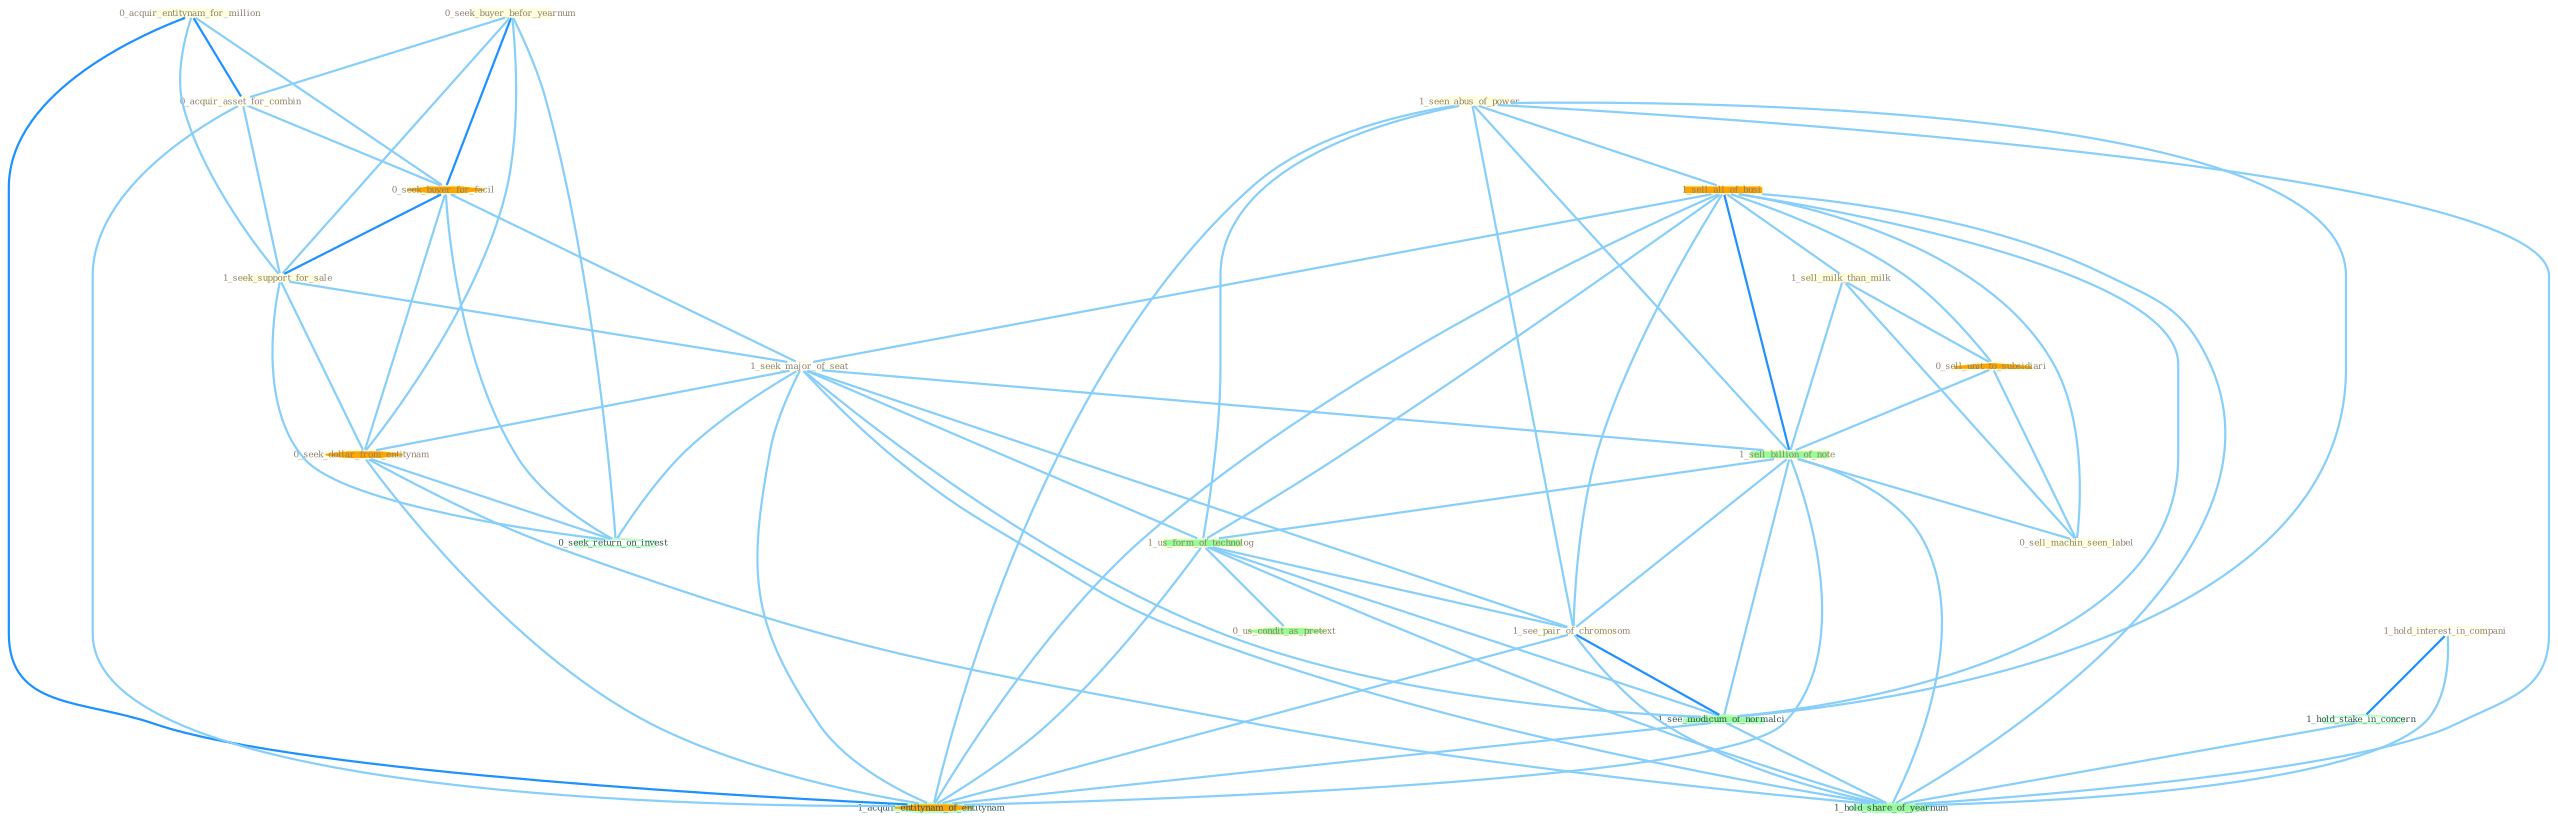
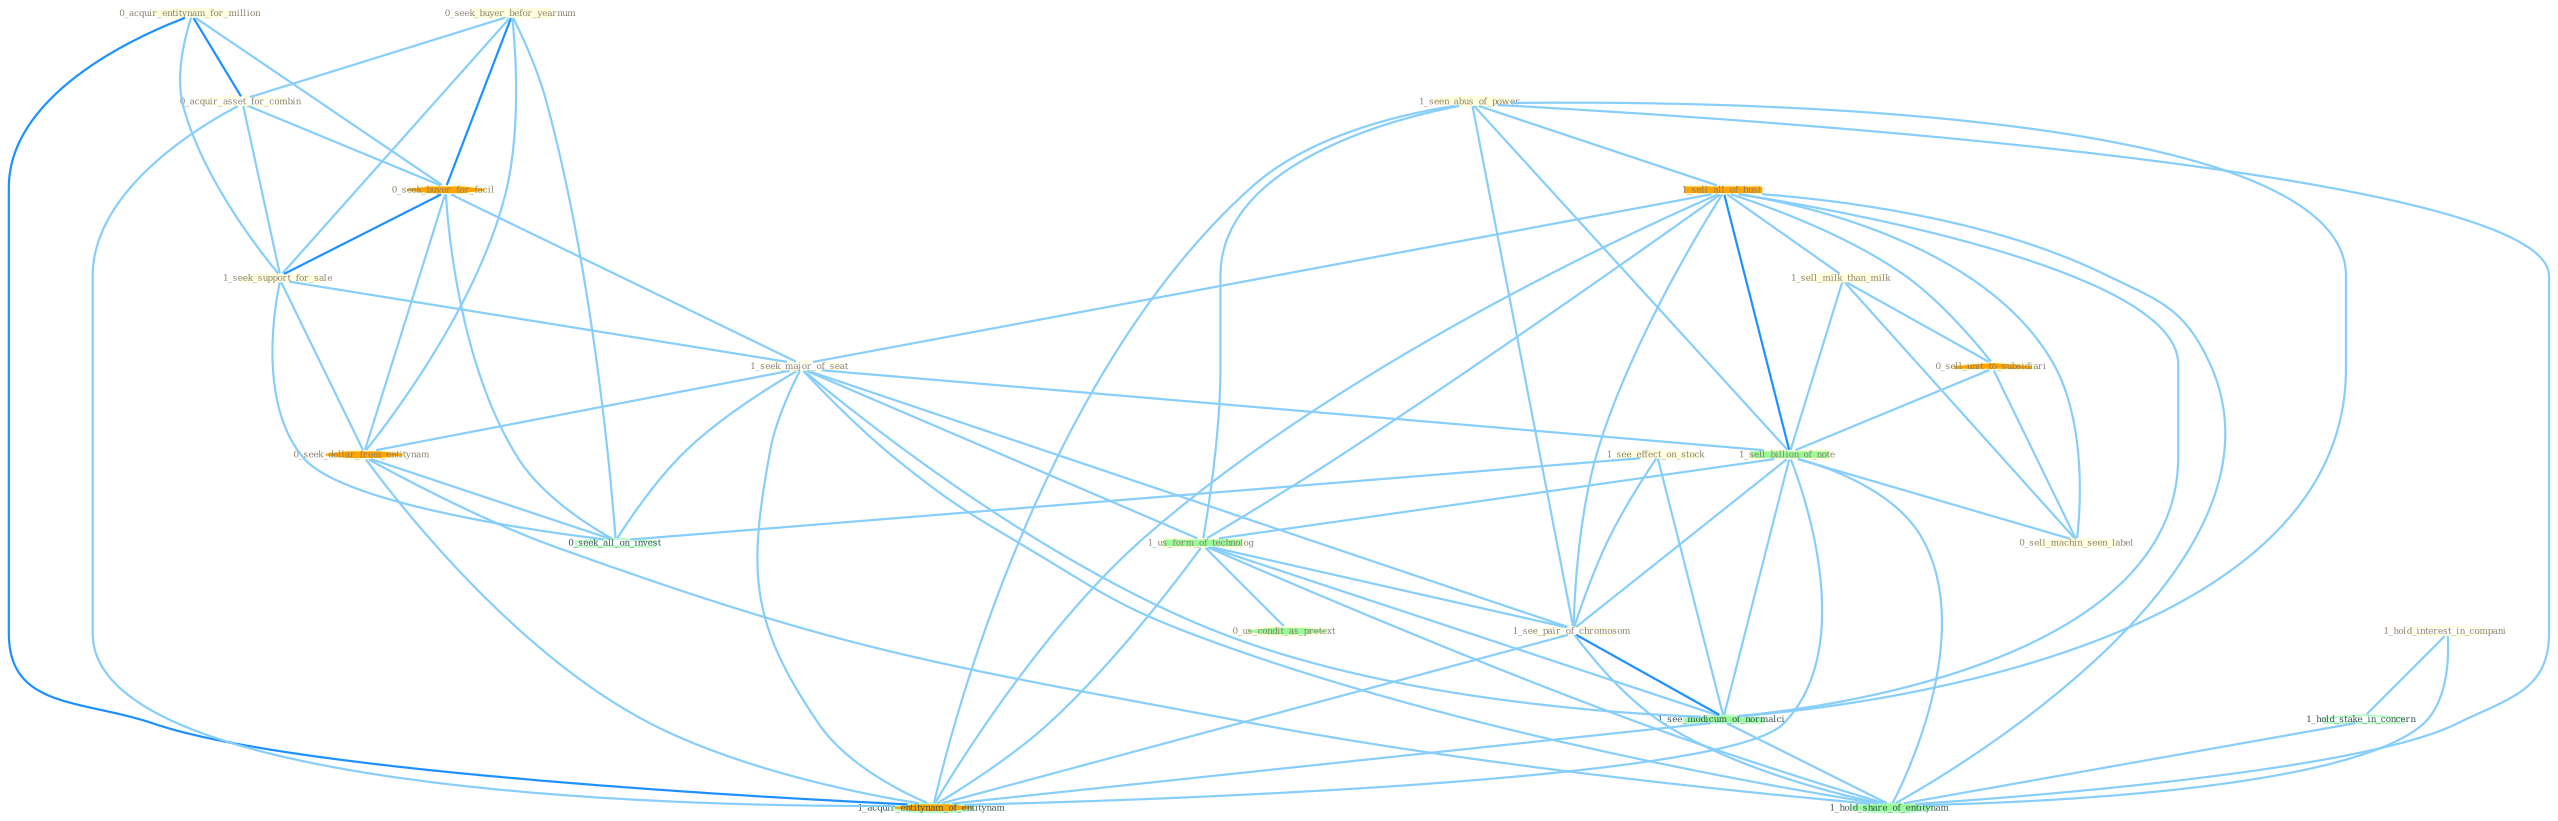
node "1_see_effect_on_stock": added
node "0_seek_return_on_invest": label "0_seek_return_on_invest" -> "0_seek_all_on_invest"
edge "1_hold_interest_in_compani" -- "1_hold_stake_in_concern": color #1e90ff -> #87cefa
node "1_hold_share_of_yearnum": label "1_hold_share_of_yearnum" -> "1_hold_share_of_entitynam"
